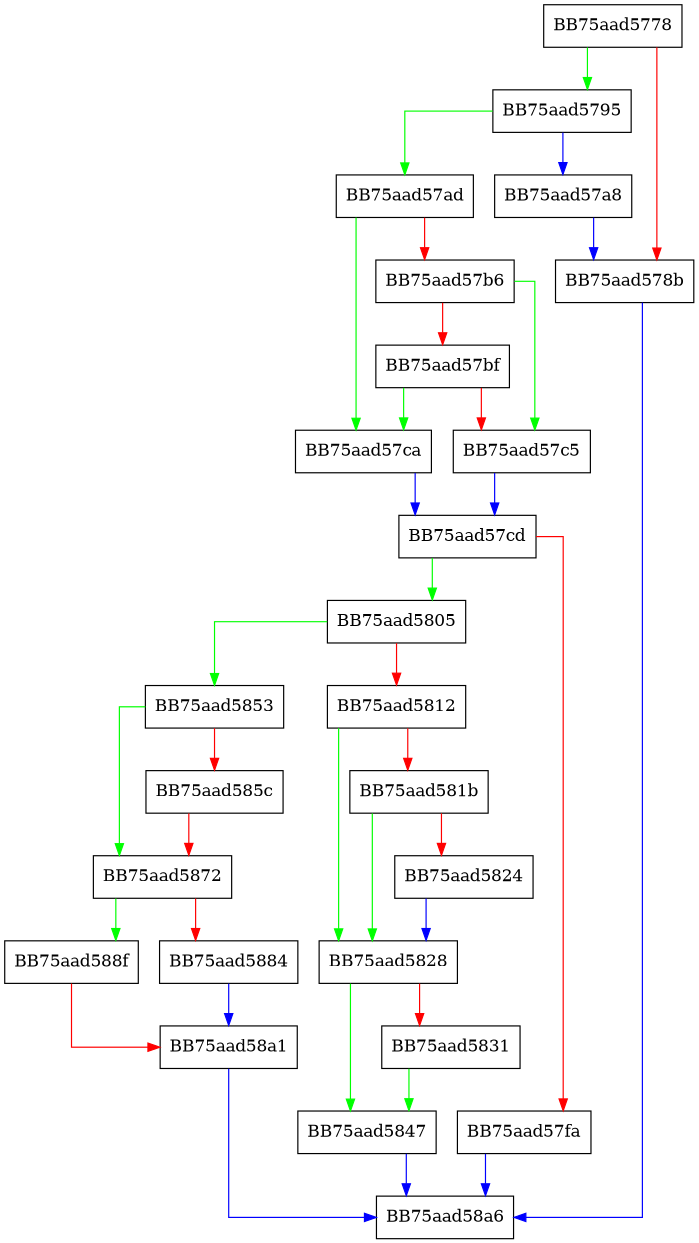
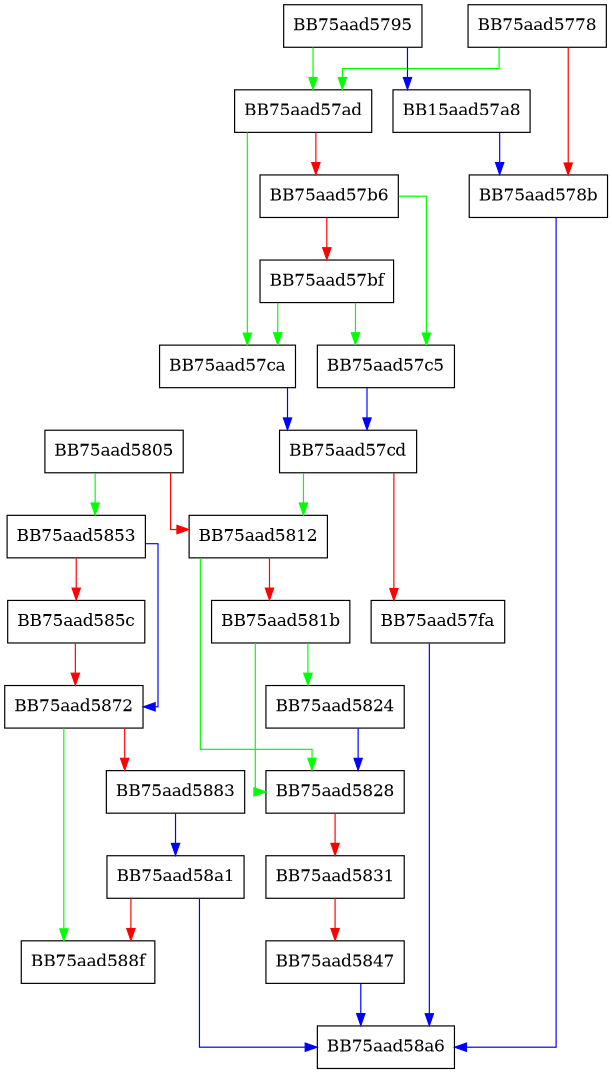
edge "BB75aad5778" -> "BB75aad5795": now "BB75aad5778" -> "BB75aad57ad"
node "BB75aad57a8": label "BB75aad57a8" -> "BB15aad57a8"
edge "BB75aad57bf" -> "BB75aad57c5": color red -> green
edge "BB75aad57cd" -> "BB75aad5805": now "BB75aad57cd" -> "BB75aad5812"
edge "BB75aad5853" -> "BB75aad5872": color green -> blue
edge "BB75aad581b" -> "BB75aad5824": color red -> green
node "BB75aad5884": label "BB75aad5884" -> "BB75aad5883"
edge "BB75aad5828" -> "BB75aad5847": removed
edge "BB75aad588f" -> "BB75aad58a1": reversed
edge "BB75aad5831" -> "BB75aad5847": color green -> red
